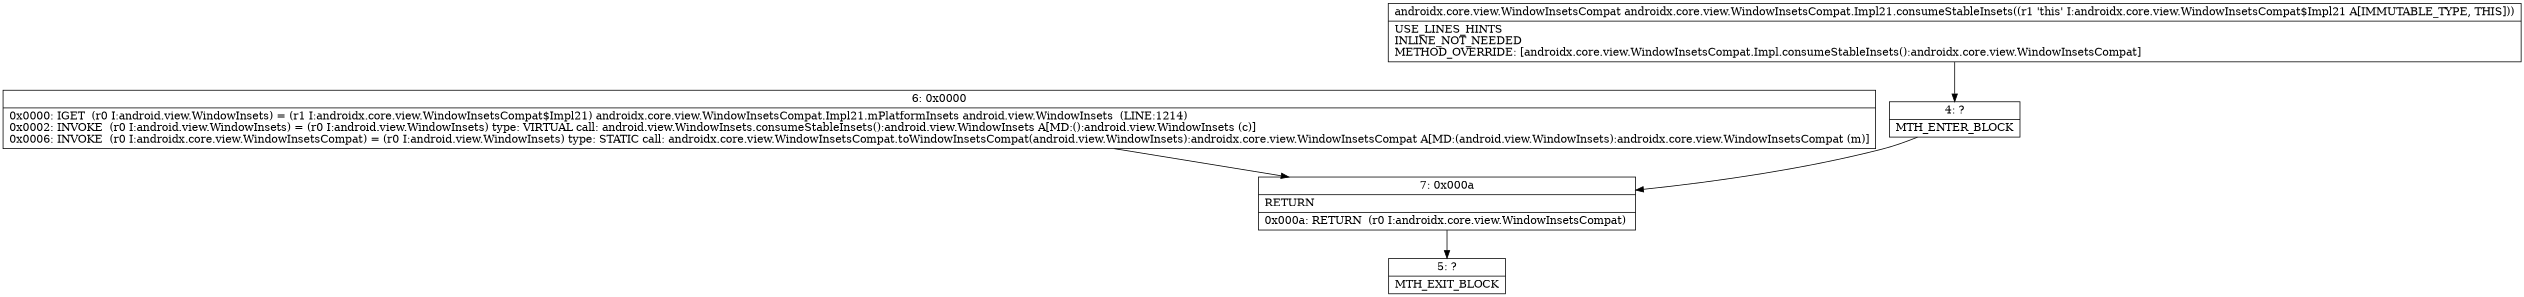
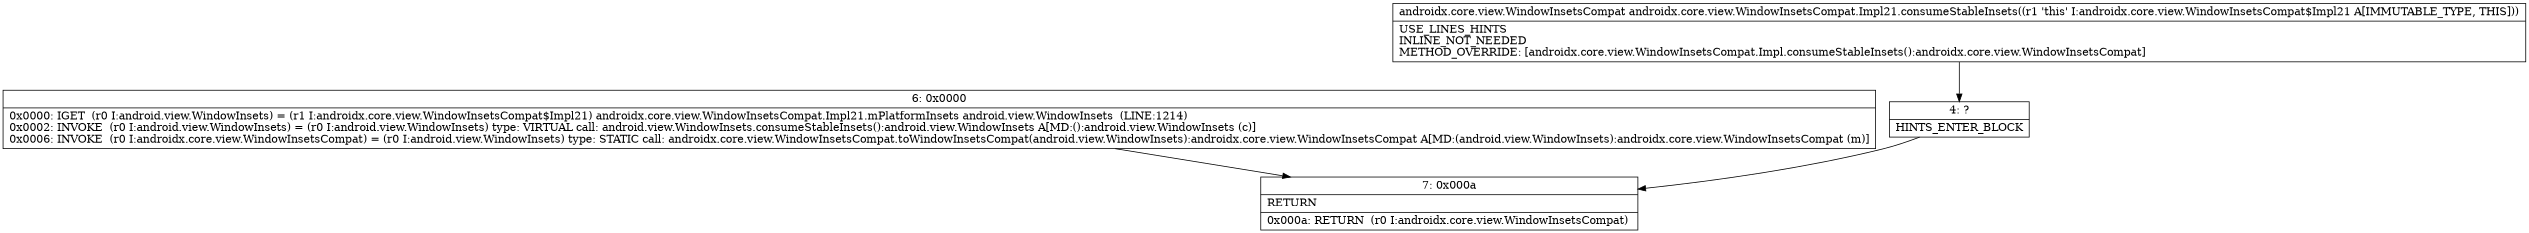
node "4: ?": text "MTH_ENTER_BLOCK" -> "HINTS_ENTER_BLOCK"
node "5: ?": removed
